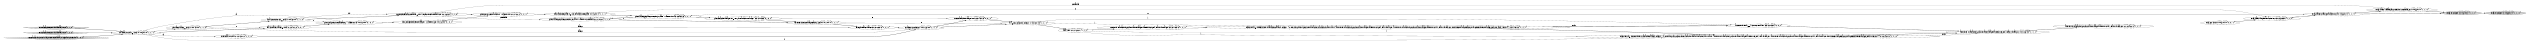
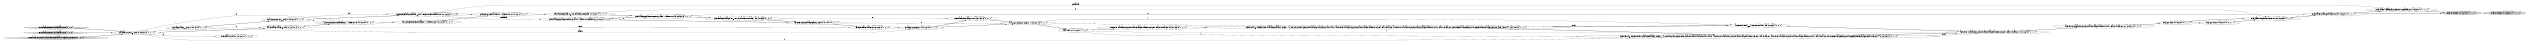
node "verify(pm).flush()@@@30@@@['1', '1', '1']": added
edge "final JdoDialect dialect = mock()@@@4@@@['0', '0', '1']" -> "tm.setJdoDialect(dialect)@@@12@@@['1', '1', '1']": label "dialect" -> "result"
edge "tm.setDataSource(ds)@@@13@@@['1', '1', '0']" -> "tm.afterPropertiesSet()@@@13@@@['1', '1', '1']": removed
